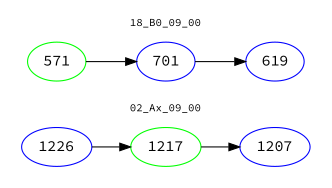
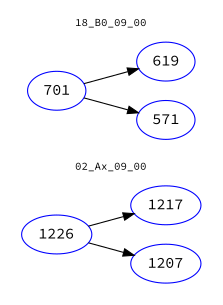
node "571": color green -> blue
edge "571" -> "701": reversed
node "1217": color green -> blue
edge "1217" -> "1207": now "1226" -> "1207"
